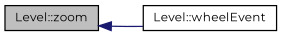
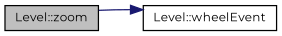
edge "Level::wheelEvent" -> "Level::zoom": reversed
